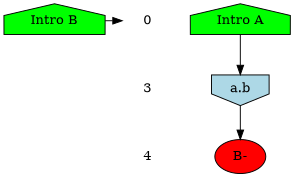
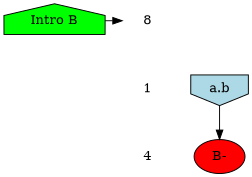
node "0": label "0" -> "8"
node "Intro A": removed
node "3": label "3" -> "1"
